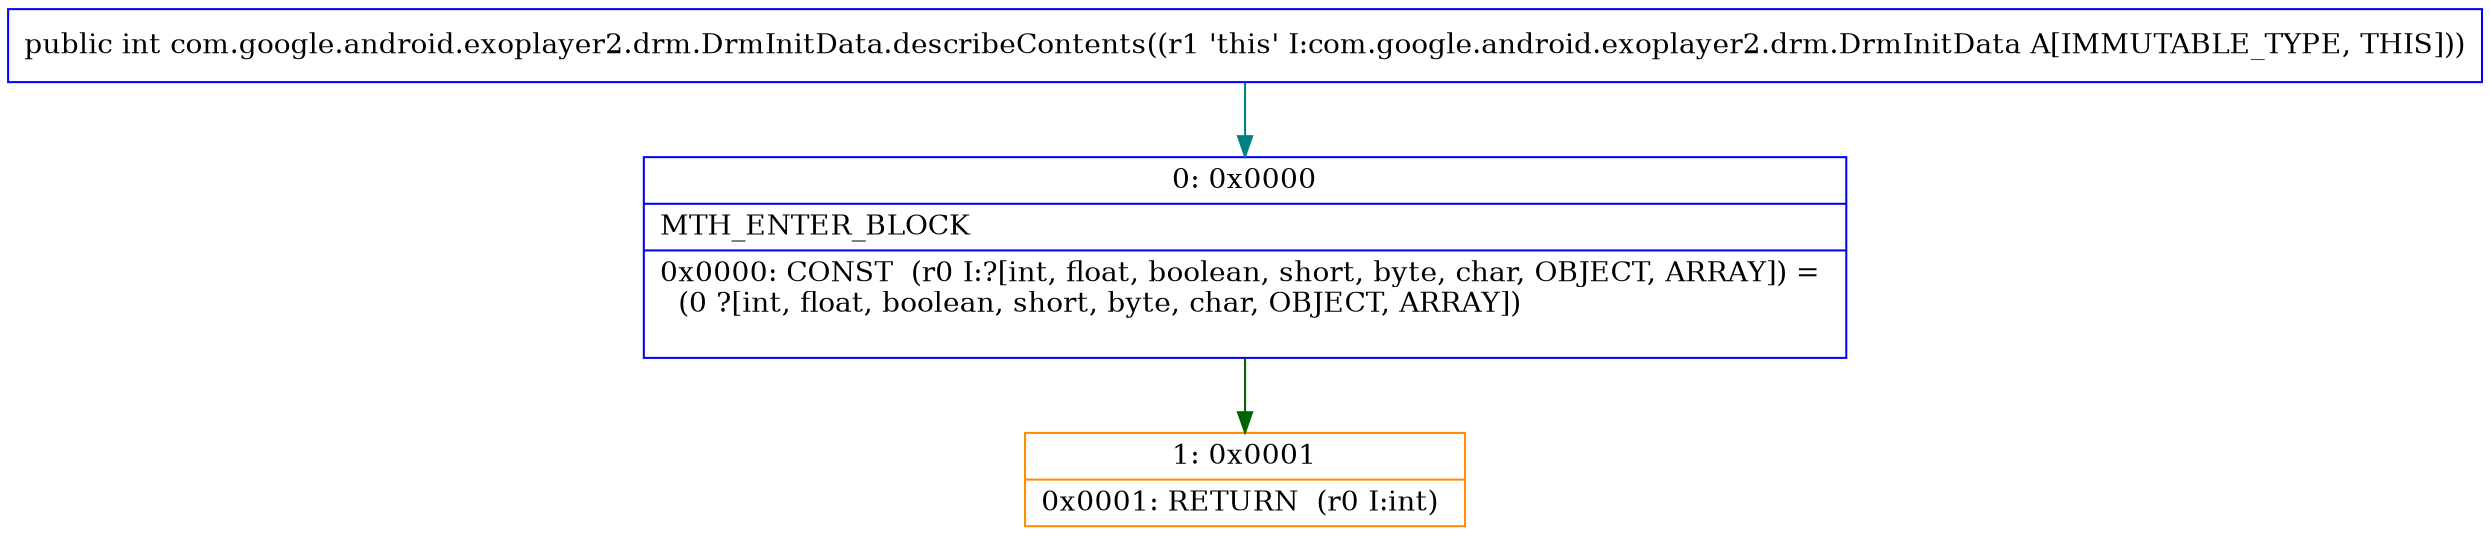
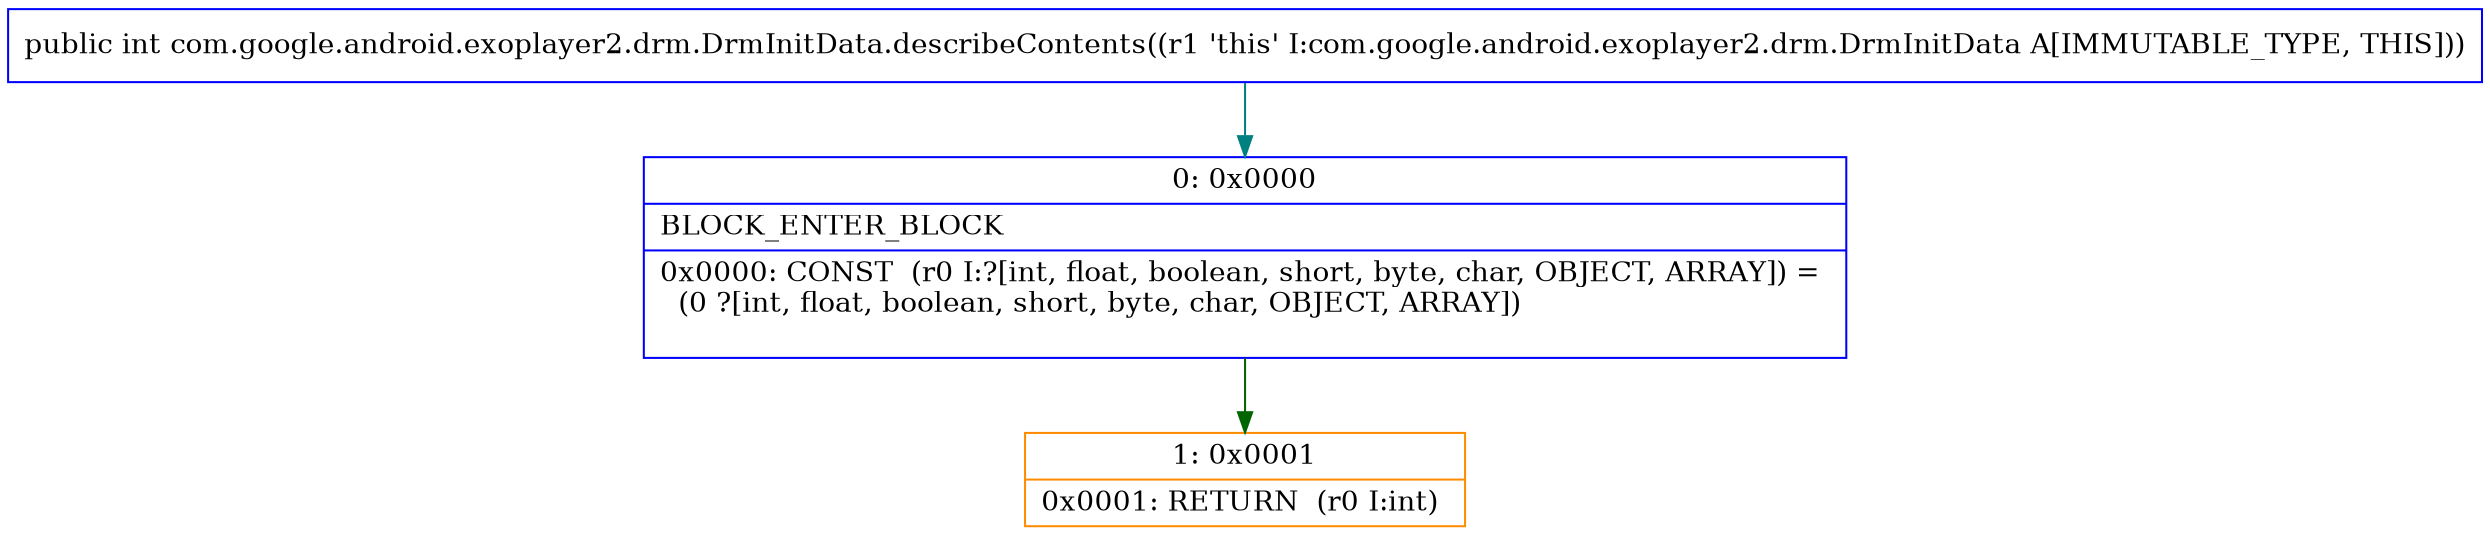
node "0: 0x0000": text "MTH_ENTER_BLOCK" -> "BLOCK_ENTER_BLOCK"
